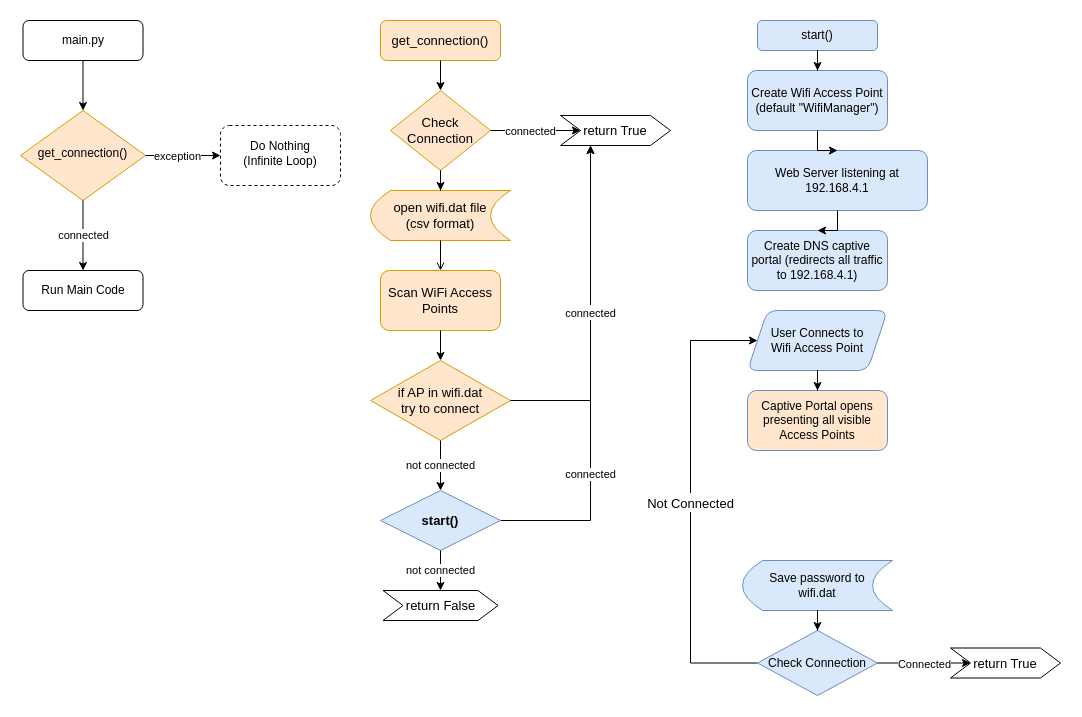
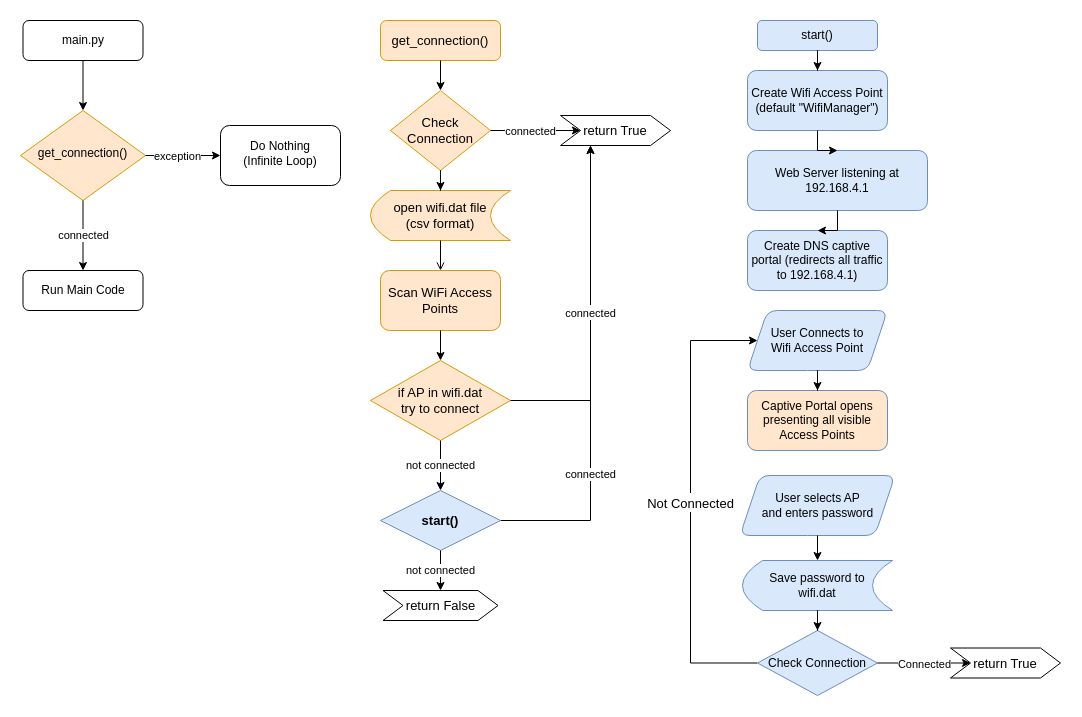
node "Do Nothing (Infinite Loop)": style dashed -> solid
node "User selects AP and enters password": added
edge "User selects AP and enters password" -> "Save password to wifi.dat": added
